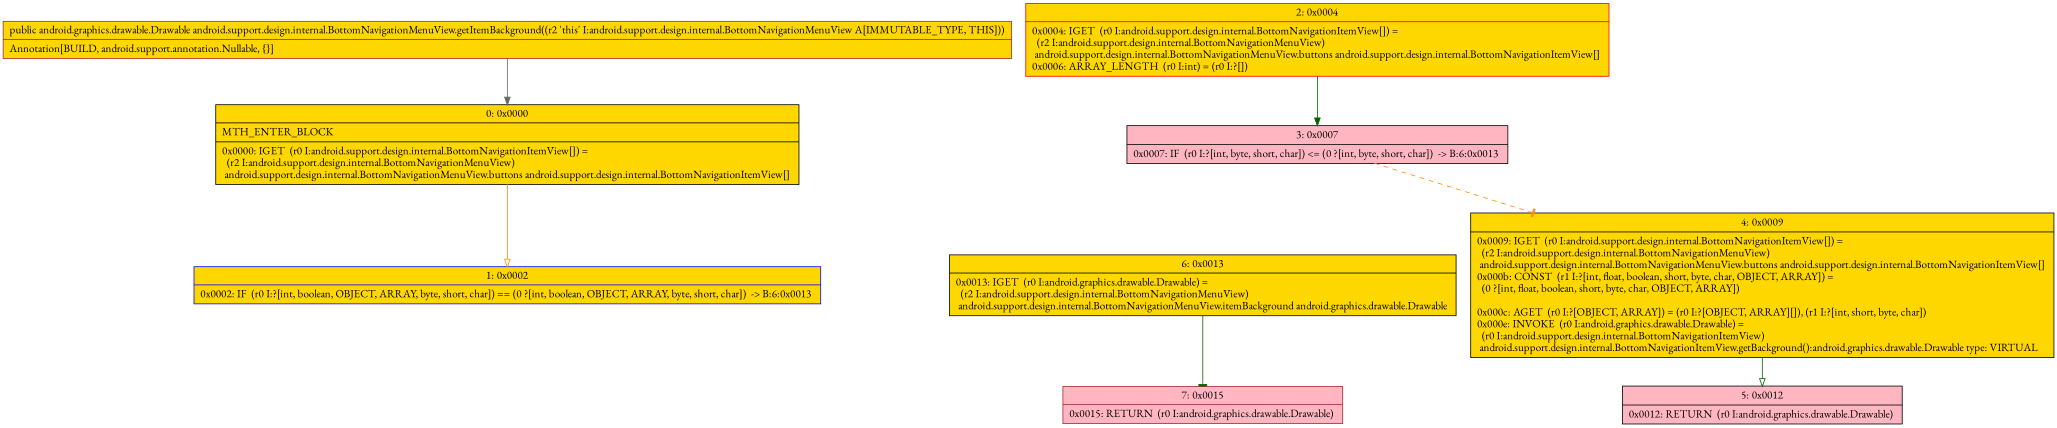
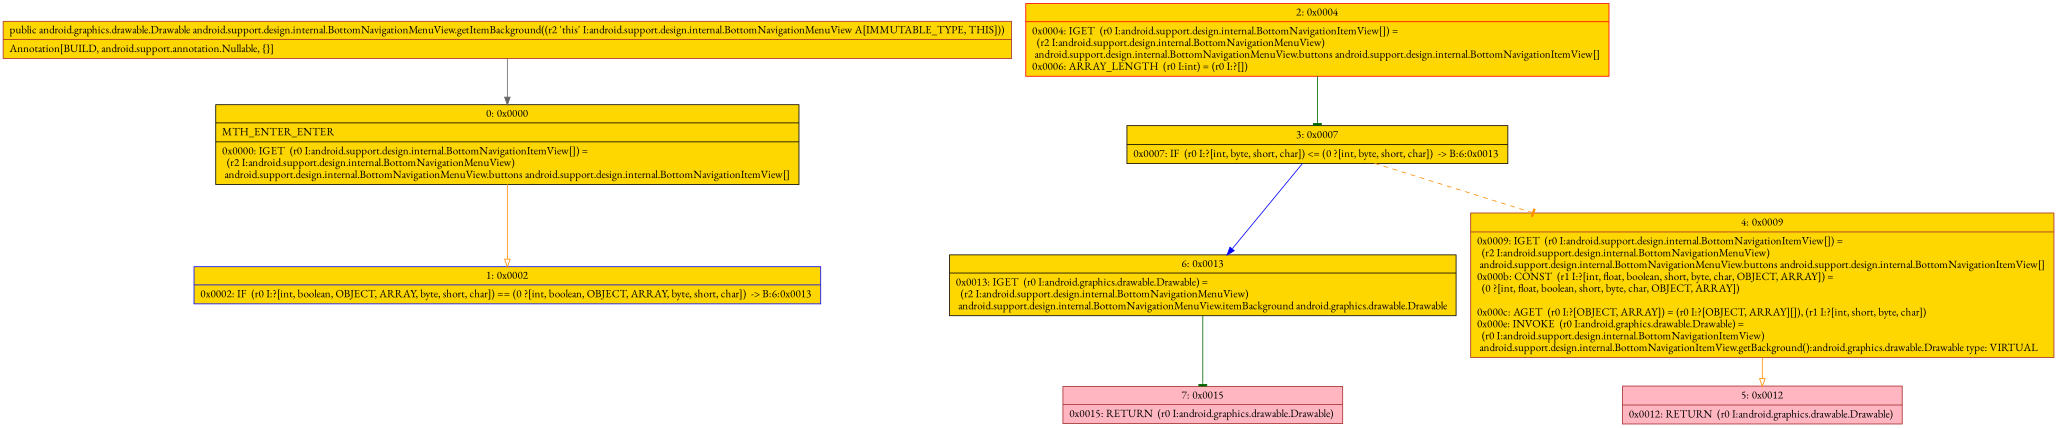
edge "2: 0x0004" -> "3: 0x0007": arrowhead normal -> tee
node "0: 0x0000": text "MTH_ENTER_BLOCK" -> "MTH_ENTER_ENTER"
node "3: 0x0007": fillcolor lightpink -> gold
edge "3: 0x0007" -> "6: 0x0013": added
node "4: 0x0009": color black -> brown
edge "4: 0x0009" -> "5: 0x0012": color darkgreen -> darkorange
node "5: 0x0012": color black -> brown
